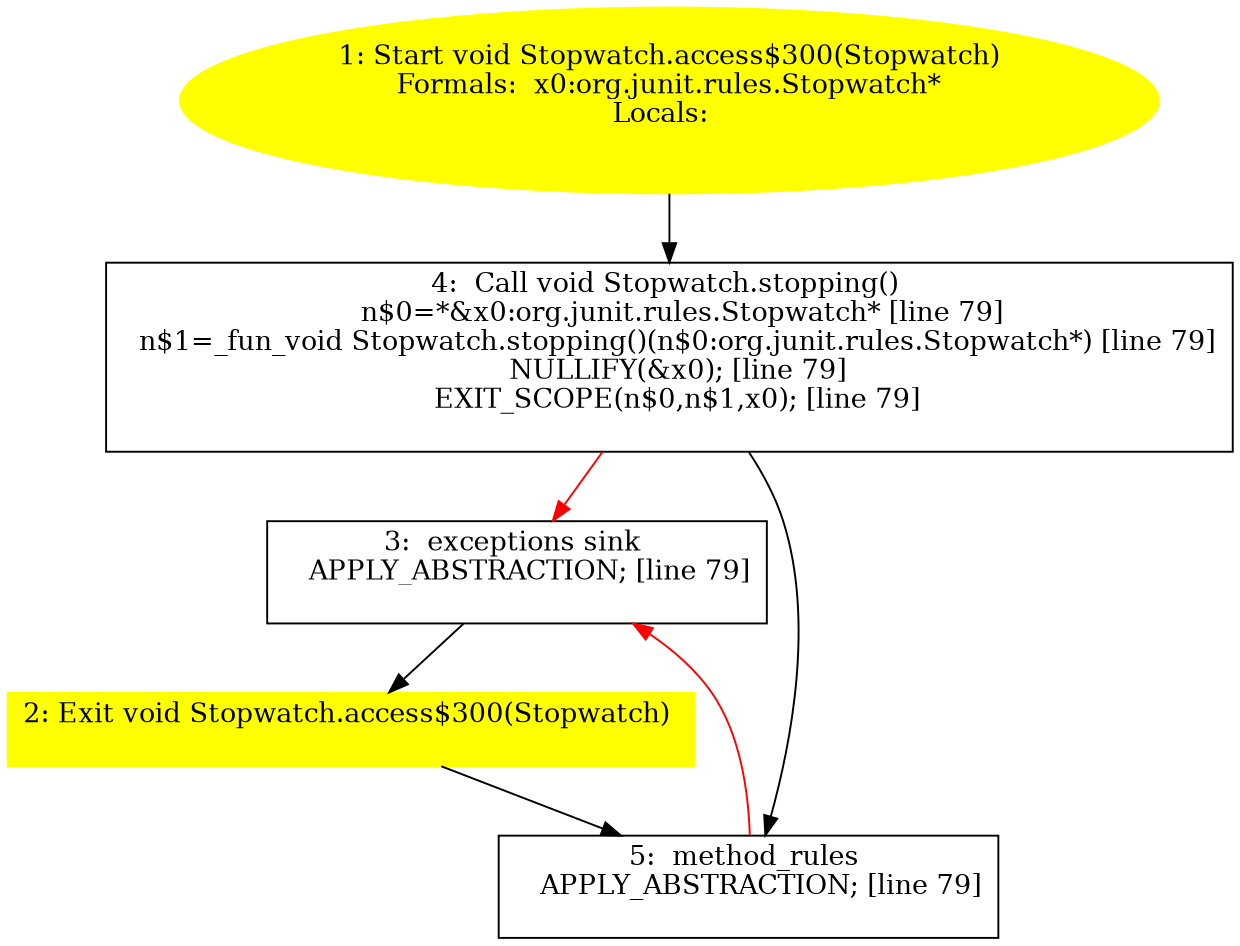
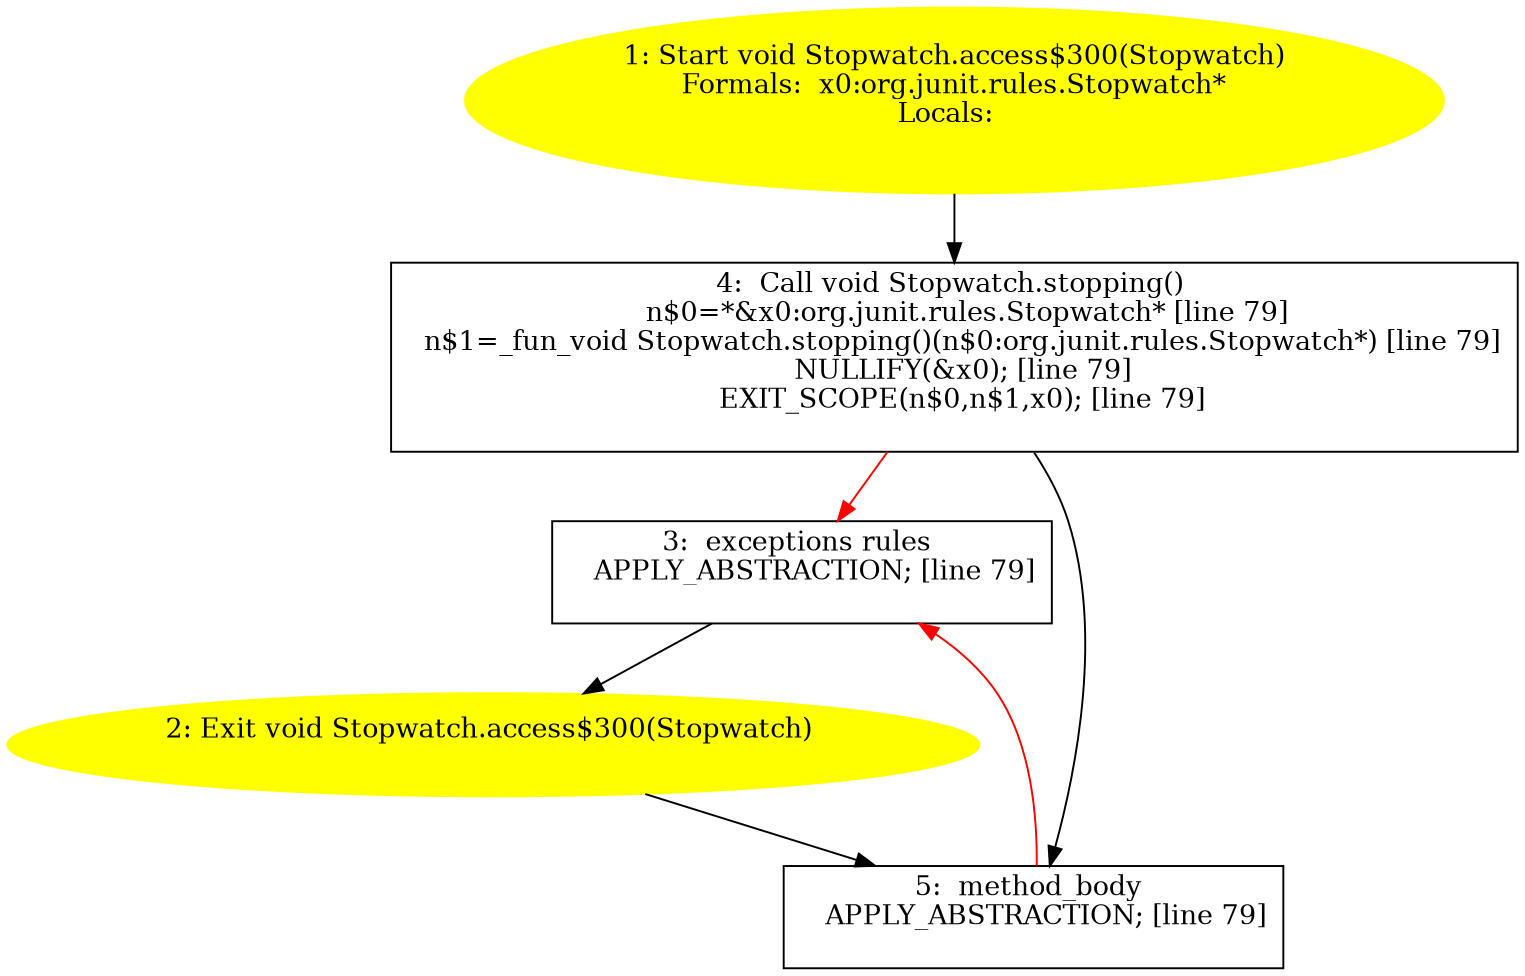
node "3:  exceptions sink APPLY_ABSTRACTION; [line 79]": label "3:  exceptions sink APPLY_ABSTRACTION; [line 79]" -> "3:  exceptions rules APPLY_ABSTRACTION; [line 79]"
node "2: Exit void Stopwatch.access$300(Stopwatch)": shape box -> ellipse
node "5:  method_rules APPLY_ABSTRACTION; [line 79]": label "5:  method_rules APPLY_ABSTRACTION; [line 79]" -> "5:  method_body APPLY_ABSTRACTION; [line 79]"
